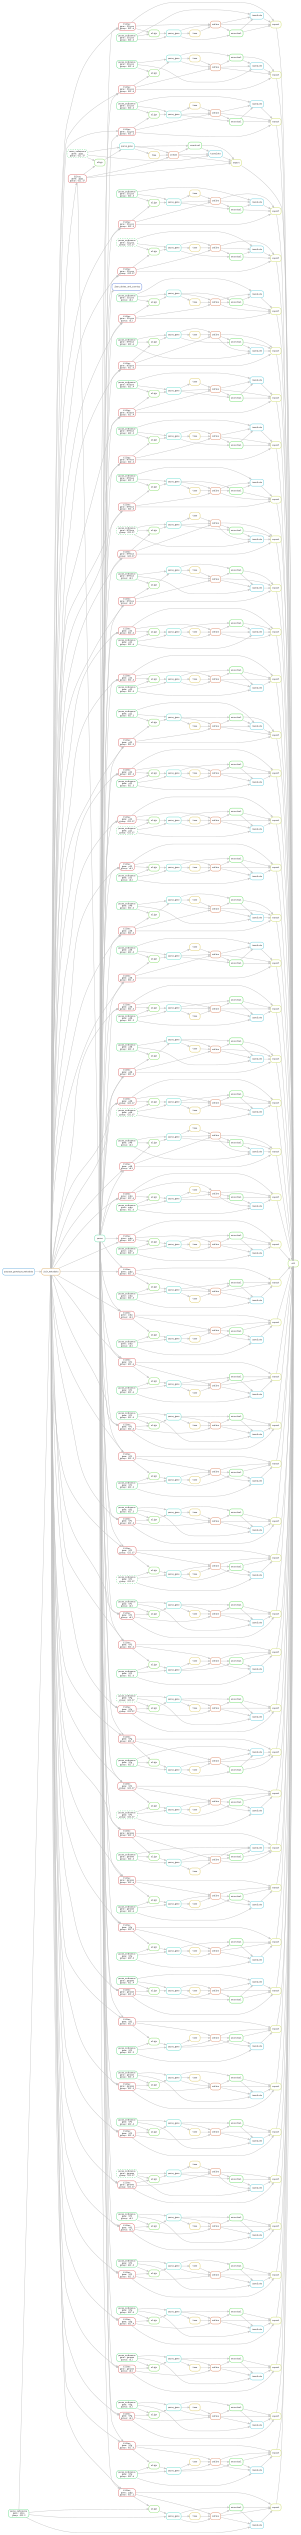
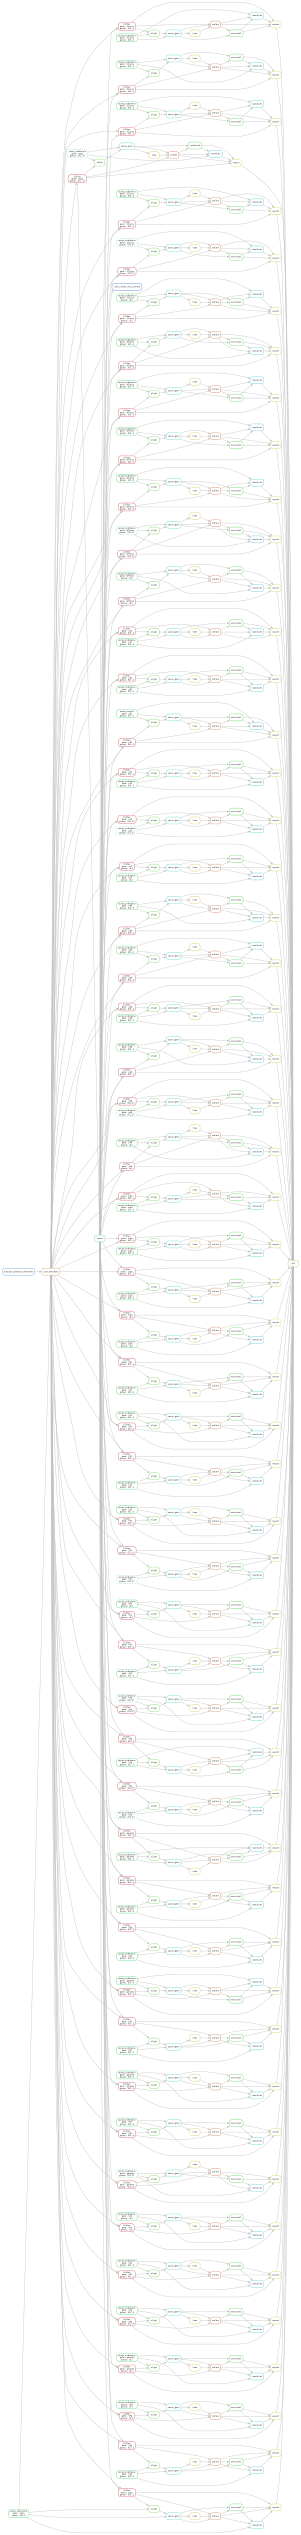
node "parse_reference gene: p22 group: GII.2": label "parse_reference gene: p22 group: GII.2" -> "parse_export gene: p22 group: GII.2"
node "parse_reference gene: VPg group: all": label "parse_reference gene: VPg group: all" -> "parse_reference group: VPg group: all"
